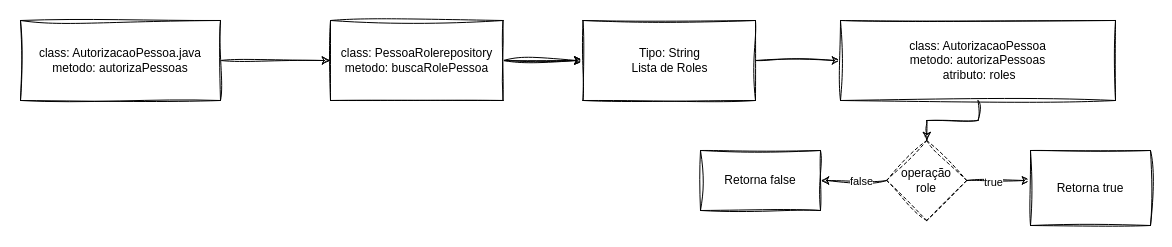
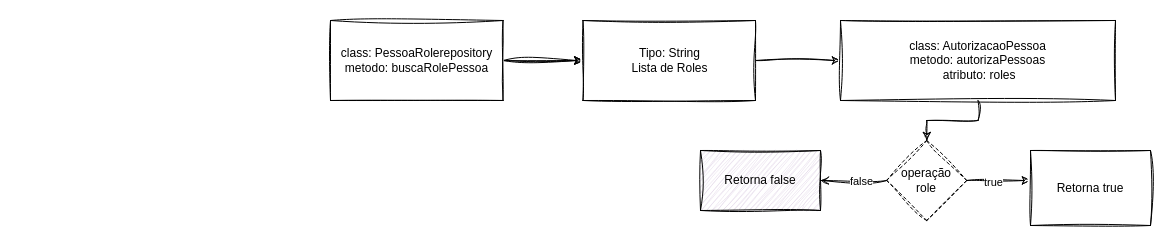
node "class: AutorizacaoPessoa.java metodo: autorizaPessoas": removed
edge "class: AutorizacaoPessoa.java metodo: autorizaPessoas" -> "class: PessoaRolerepository metodo: buscaRolePessoa": removed
node "Retorna false": fillcolor #ffffff -> #e1d5e7
edge "operação role" -> "Retorna false": arrowhead classic -> open
